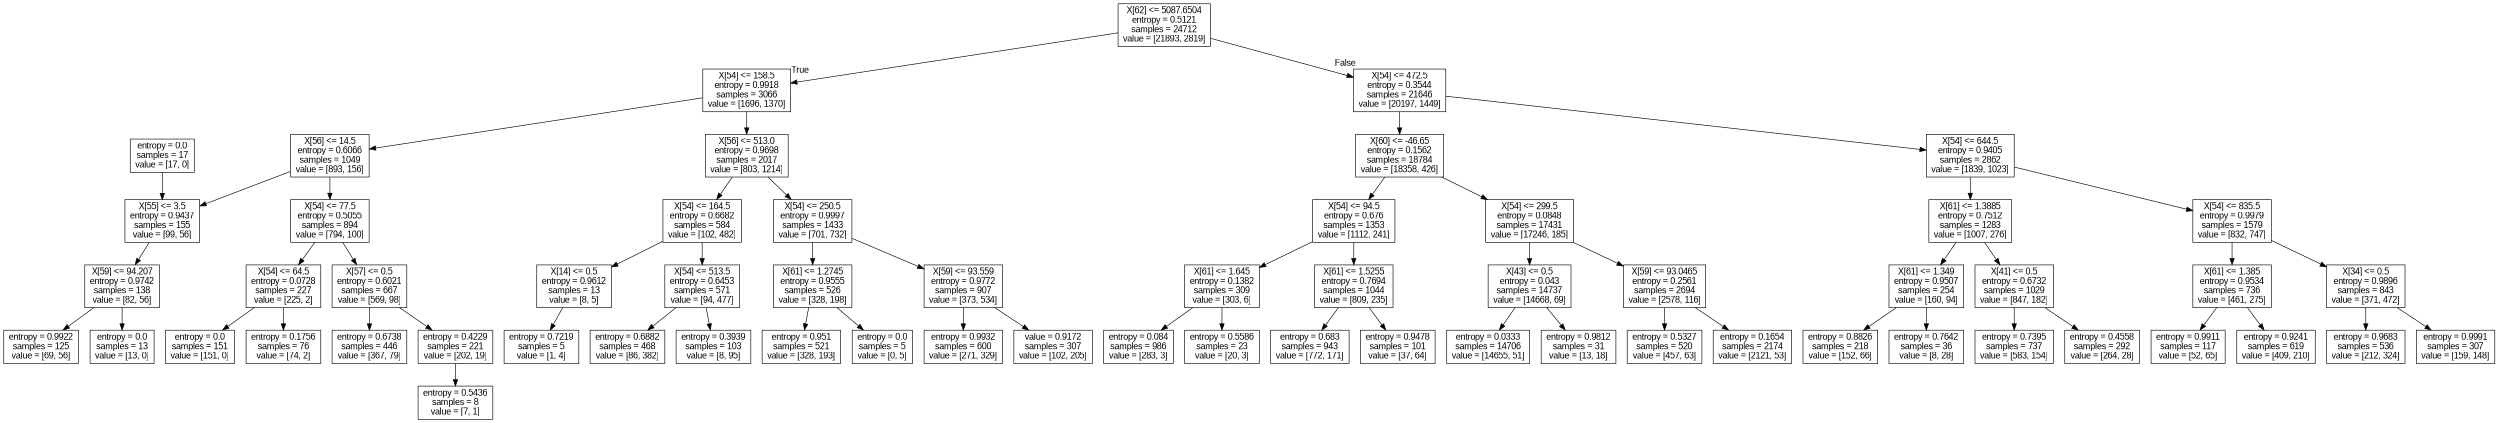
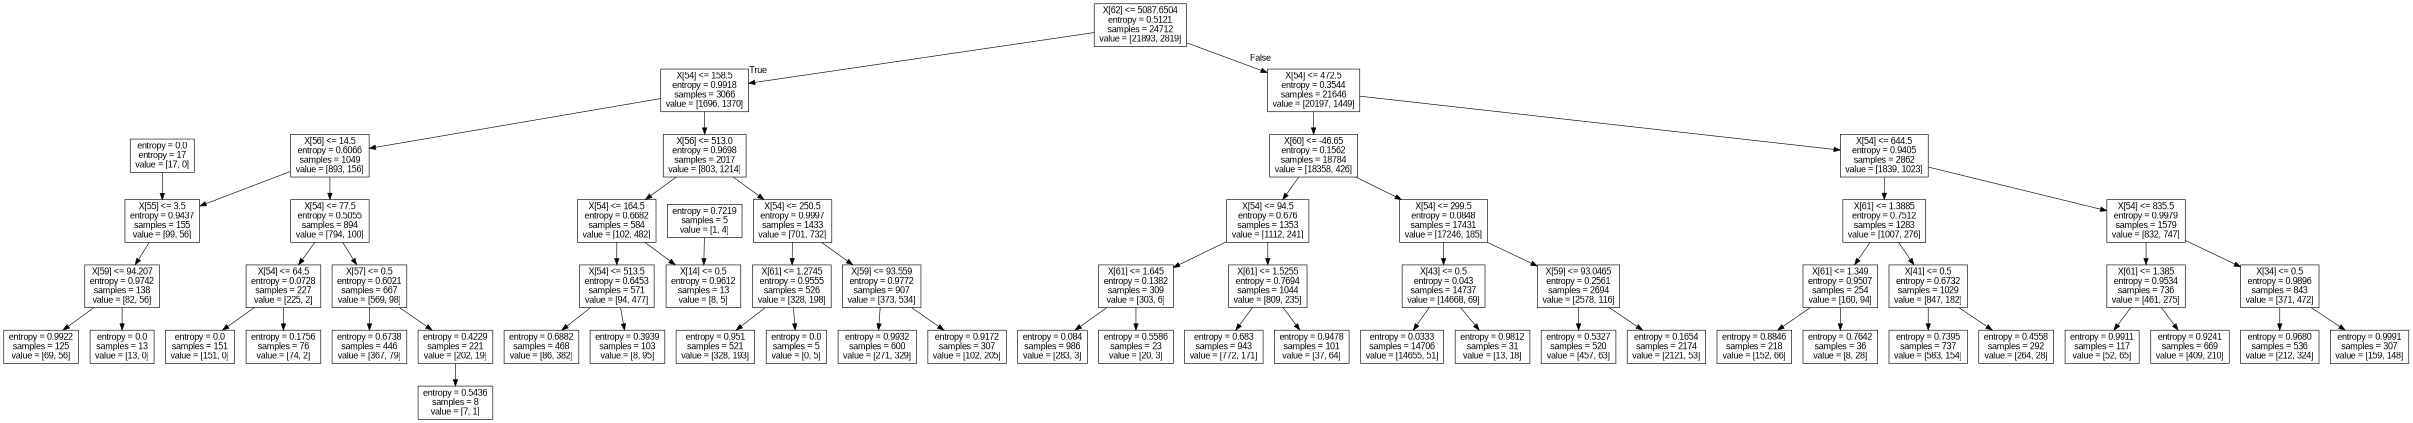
node "entropy = 0.0 samples = 17 value = [17, 0]": label "entropy = 0.0 samples = 17 value = [17, 0]" -> "entropy = 0.0 entropy = 17 value = [17, 0]"
edge "X[14] <= 0.5 entropy = 0.9612 samples = 13 value = [8, 5]" -> "entropy = 0.7219 samples = 5 value = [1, 4]": reversed
node "value = 0.9172 samples = 307 value = [102, 205]": label "value = 0.9172 samples = 307 value = [102, 205]" -> "entropy = 0.9172 samples = 307 value = [102, 205]"
node "entropy = 0.8826 samples = 218 value = [152, 66]": label "entropy = 0.8826 samples = 218 value = [152, 66]" -> "entropy = 0.8846 samples = 218 value = [152, 66]"
node "entropy = 0.9241 samples = 619 value = [409, 210]": label "entropy = 0.9241 samples = 619 value = [409, 210]" -> "entropy = 0.9241 samples = 669 value = [409, 210]"
node "entropy = 0.9683 samples = 536 value = [212, 324]": label "entropy = 0.9683 samples = 536 value = [212, 324]" -> "entropy = 0.9680 samples = 536 value = [212, 324]"
